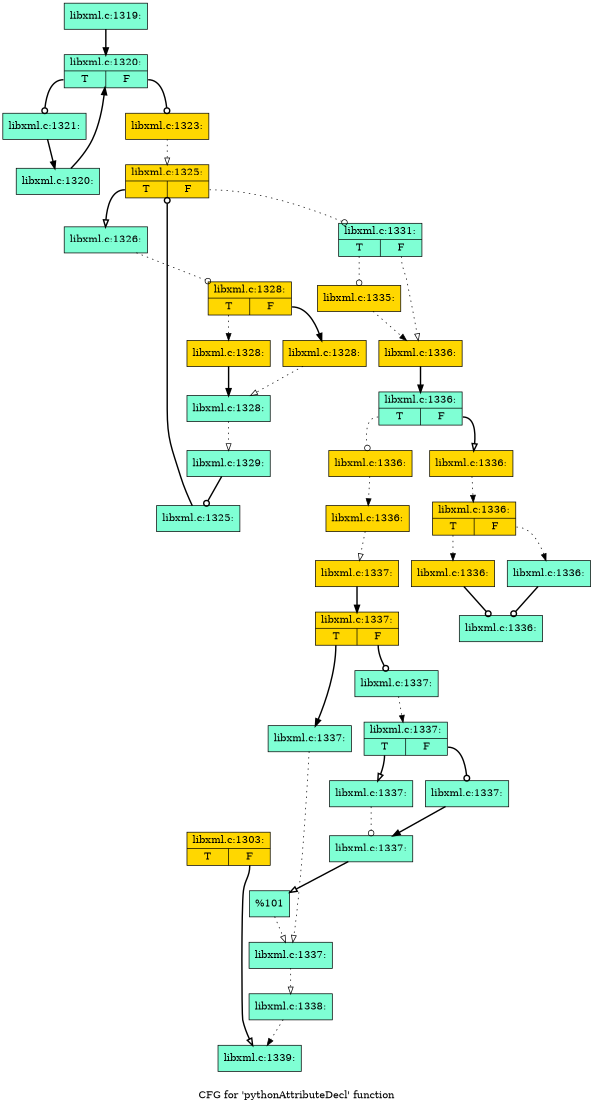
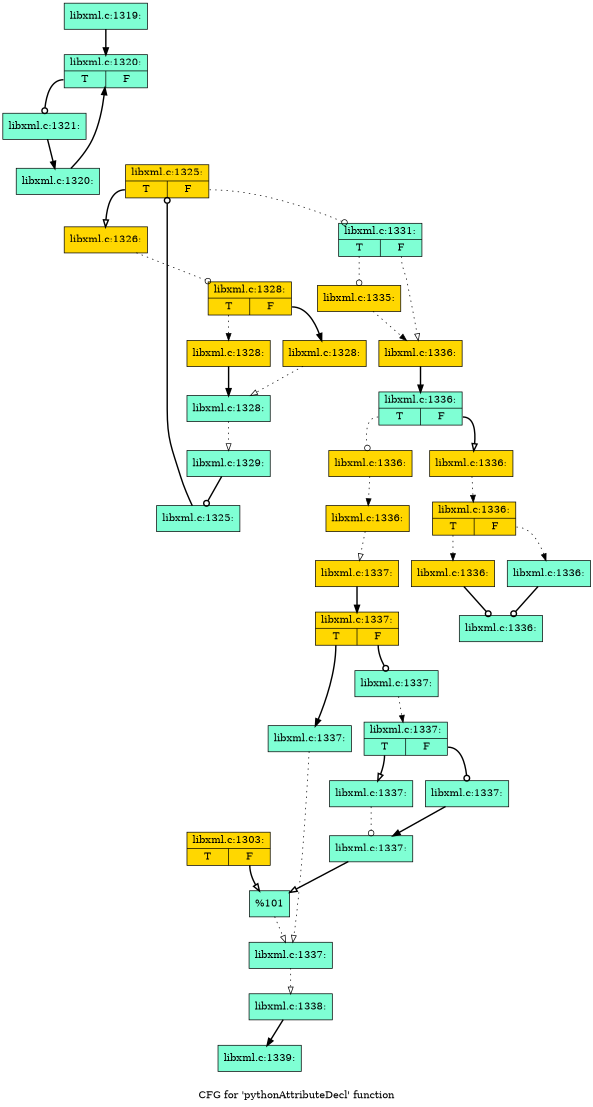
node "libxml.c:1323:": removed
node "libxml.c:1326:": fillcolor aquamarine -> gold
edge "libxml.c:1303:" -> "libxml.c:1339:": now "libxml.c:1303:" -> "%101"
edge "libxml.c:1338:" -> "libxml.c:1339:": style dotted -> bold
